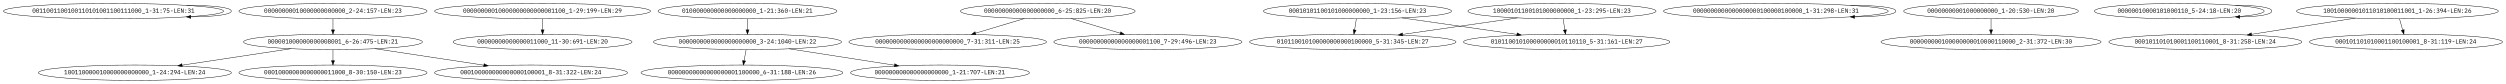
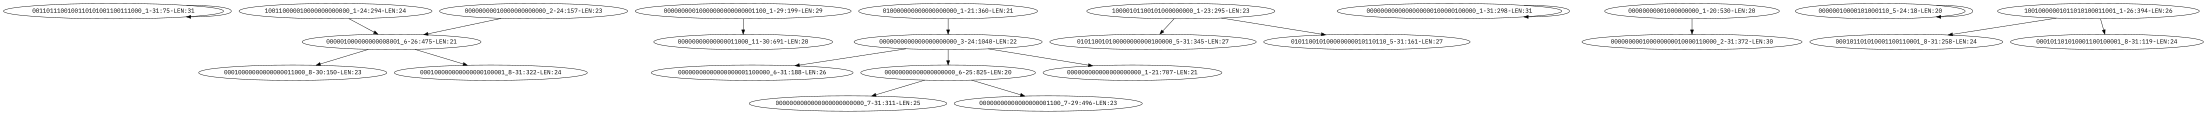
node "0011001100100110101001100111000_1-31:75-LEN:31": label "0011001100100110101001100111000_1-31:75-LEN:31" -> "0011011100100110101001100111000_1-31:75-LEN:31"
node "00010101100101000000000_1-23:156-LEN:23": removed
edge "0000000000000000000000_3-24:1040-LEN:22" -> "00000000000000000000_6-25:825-LEN:20": added
edge "000001000000000008001_6-26:475-LEN:21" -> "100110000010000000000000_1-24:294-LEN:24": reversed
